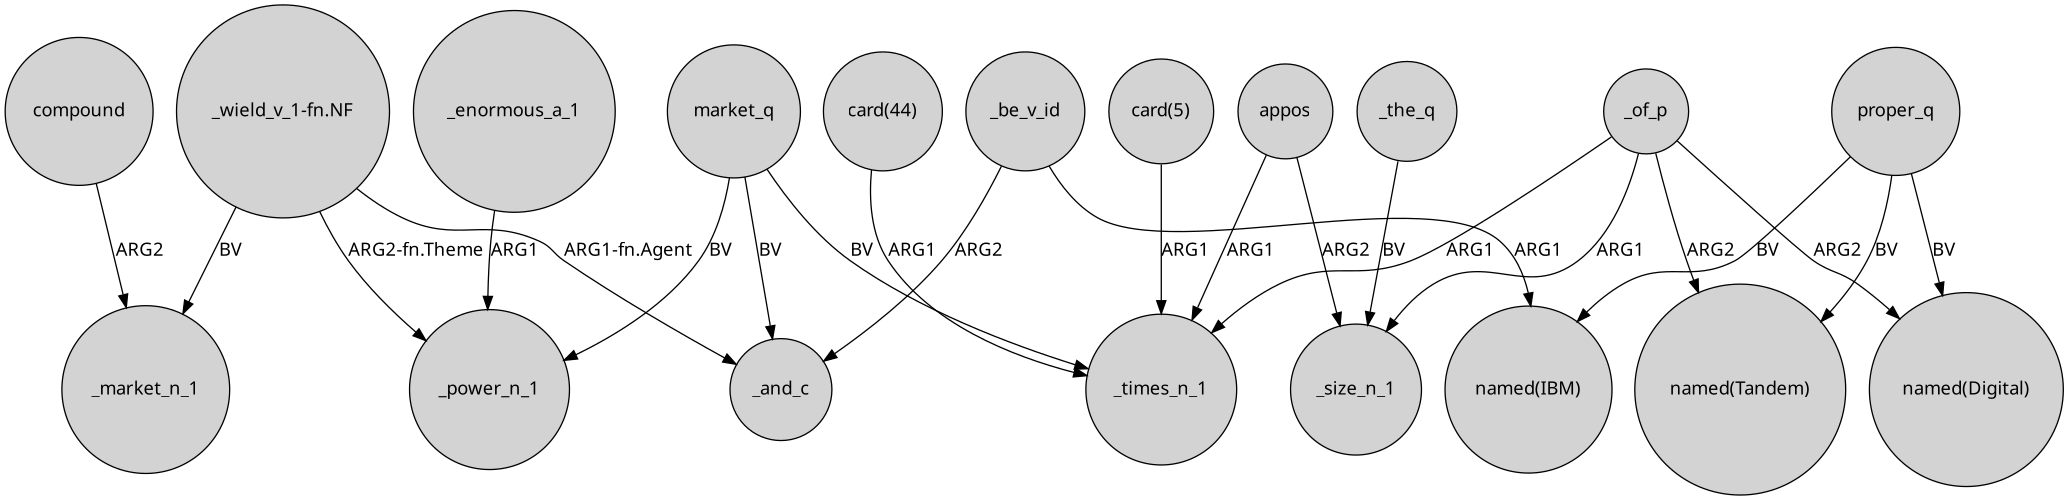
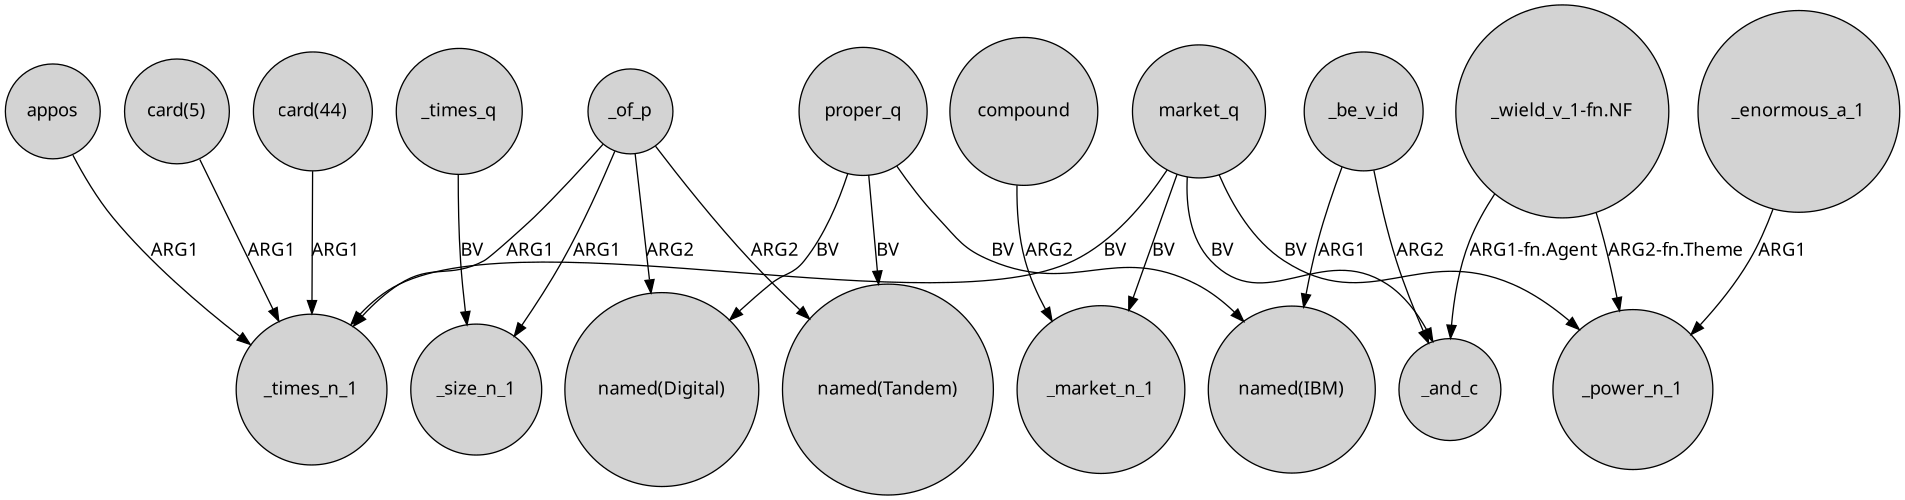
node "_the_q": label "_the_q" -> "_times_q"
edge "appos" -> "_size_n_1": removed, label "ARG2"
edge "_wield_v_1-fn.NF" -> "_market_n_1": now "market_q" -> "_market_n_1"
